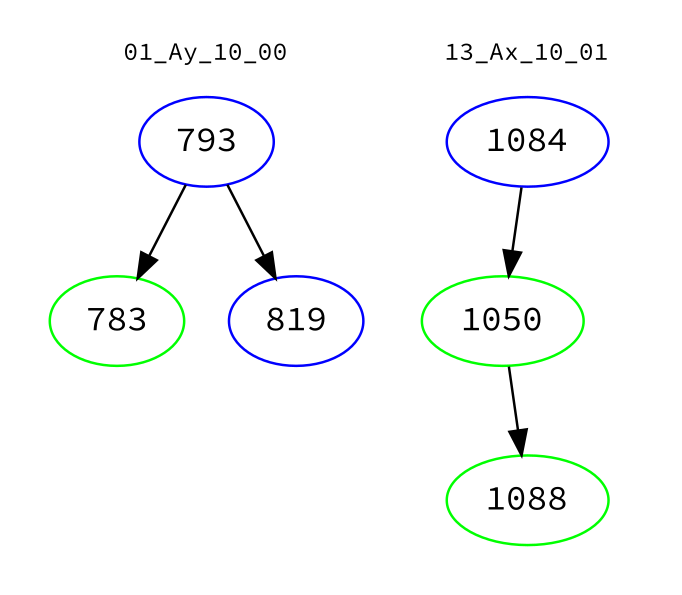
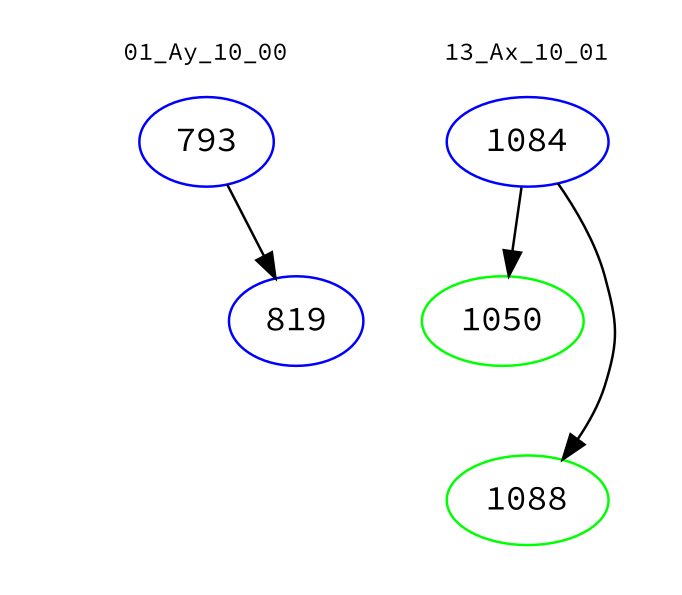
node "783": removed
edge "1050" -> "1088": now "1084" -> "1088"
